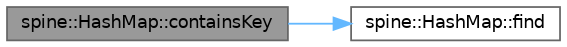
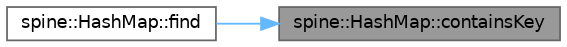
edge "spine::HashMap::containsKey" -> "spine::HashMap::find": reversed
